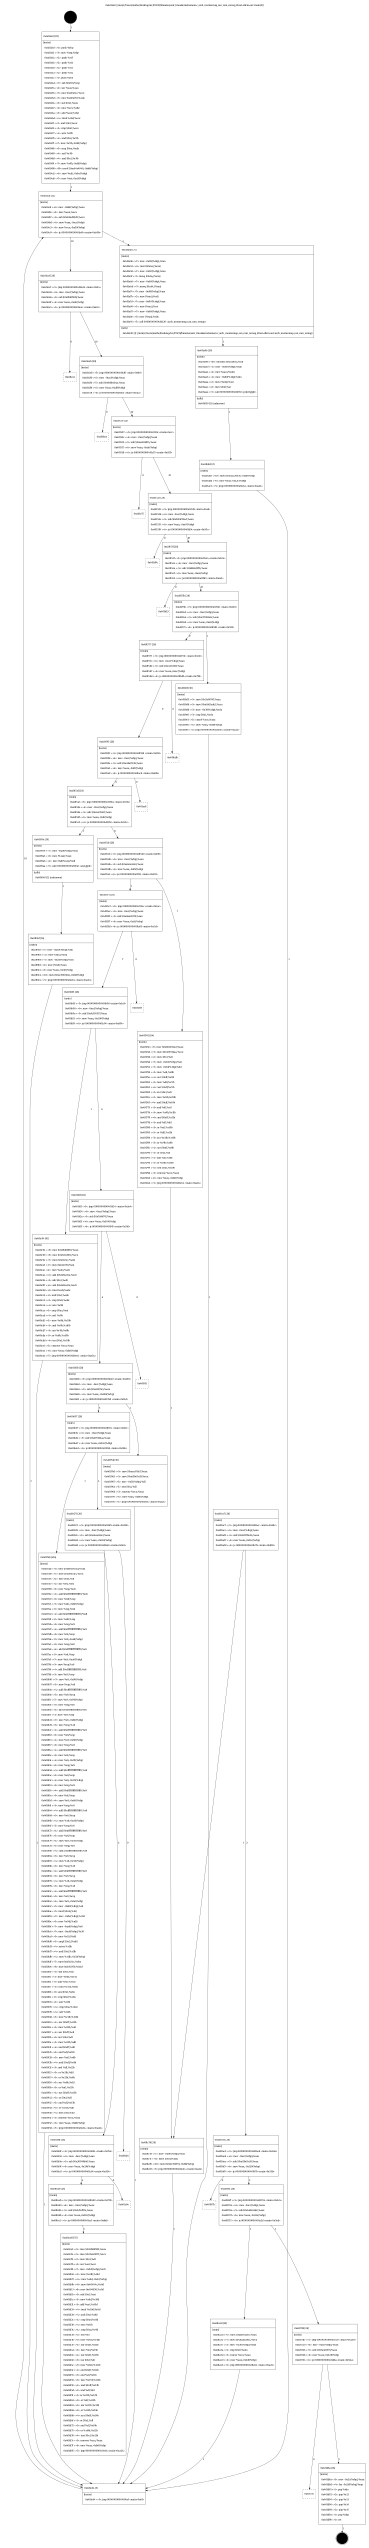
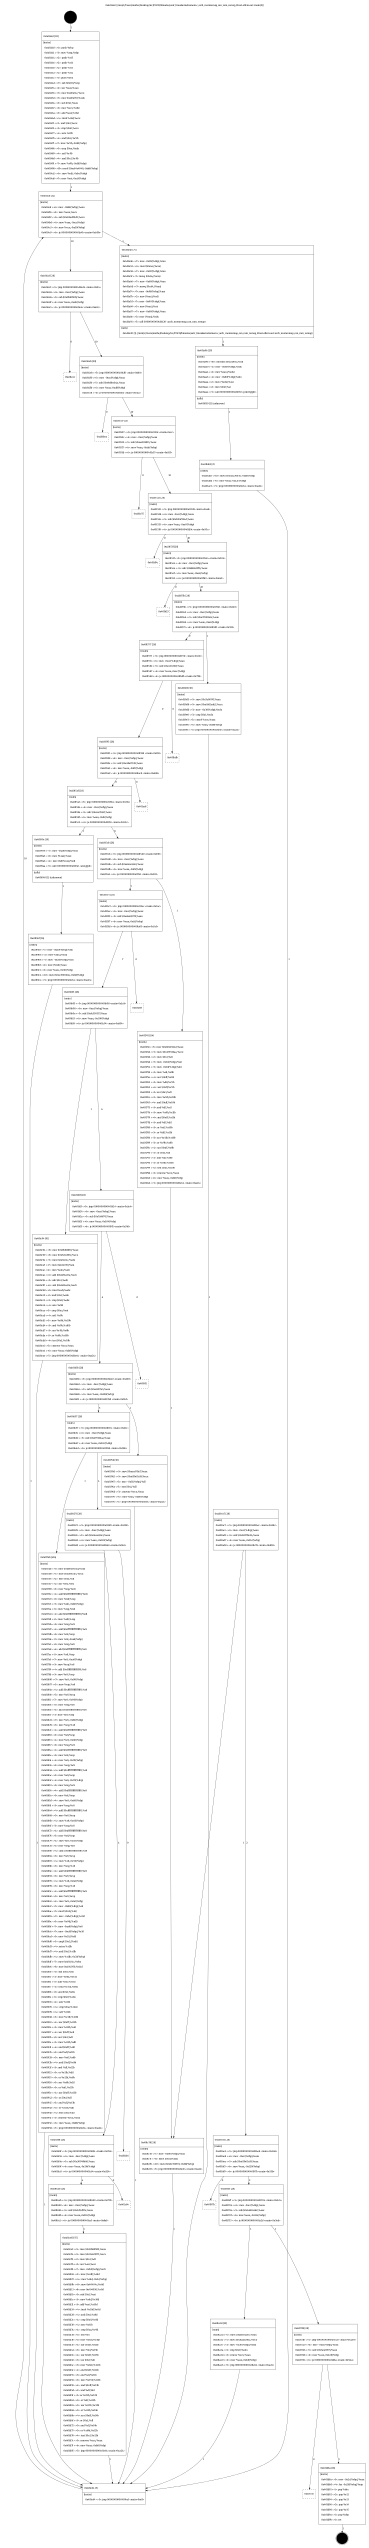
edge "0x401cef [155]" -> "0x401e64 [5]": added, label "1"
